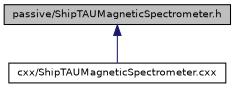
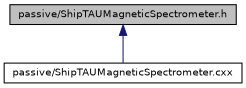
node "cxx/ShipTAUMagneticSpectrometer.cxx": label "cxx/ShipTAUMagneticSpectrometer.cxx" -> "passive/ShipTAUMagneticSpectrometer.cxx"
